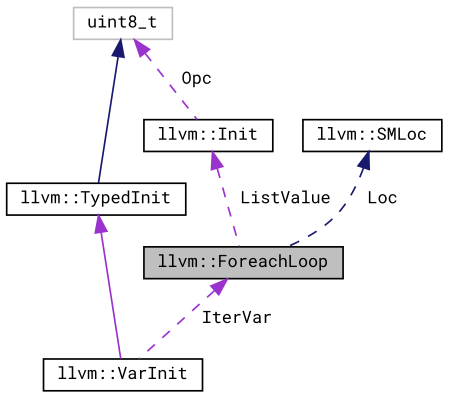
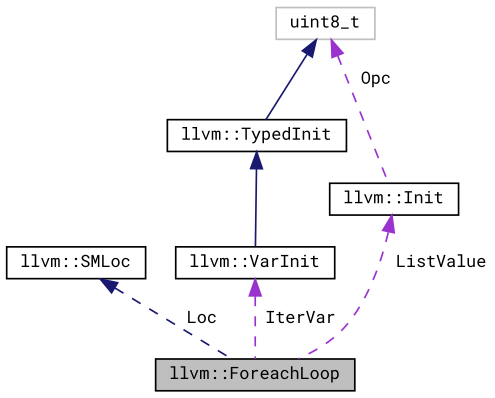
edge "llvm::VarInit" -> "llvm::TypedInit": color darkorchid3 -> midnightblue
edge "llvm::VarInit" -> "llvm::ForeachLoop": reversed
